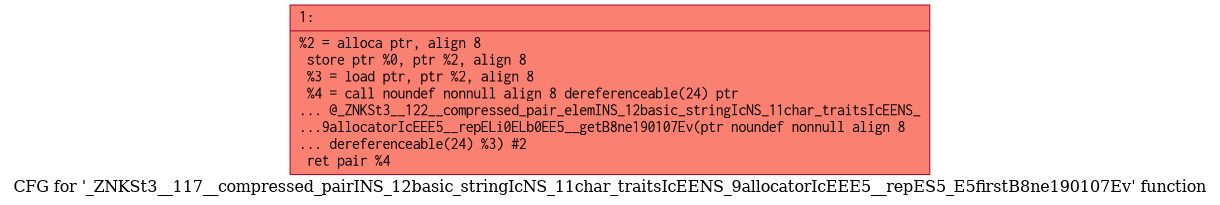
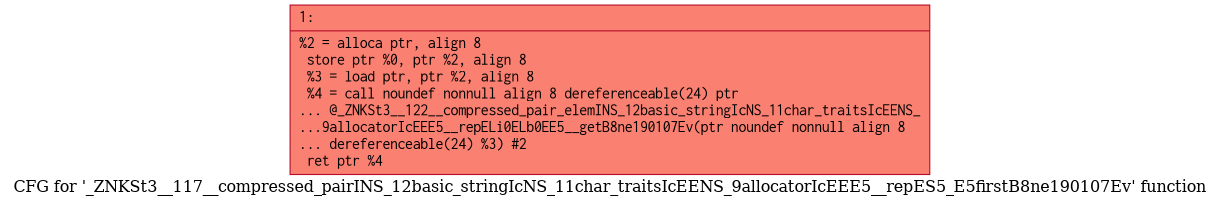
node "1:": text "ret pair %4" -> "ret ptr %4"
